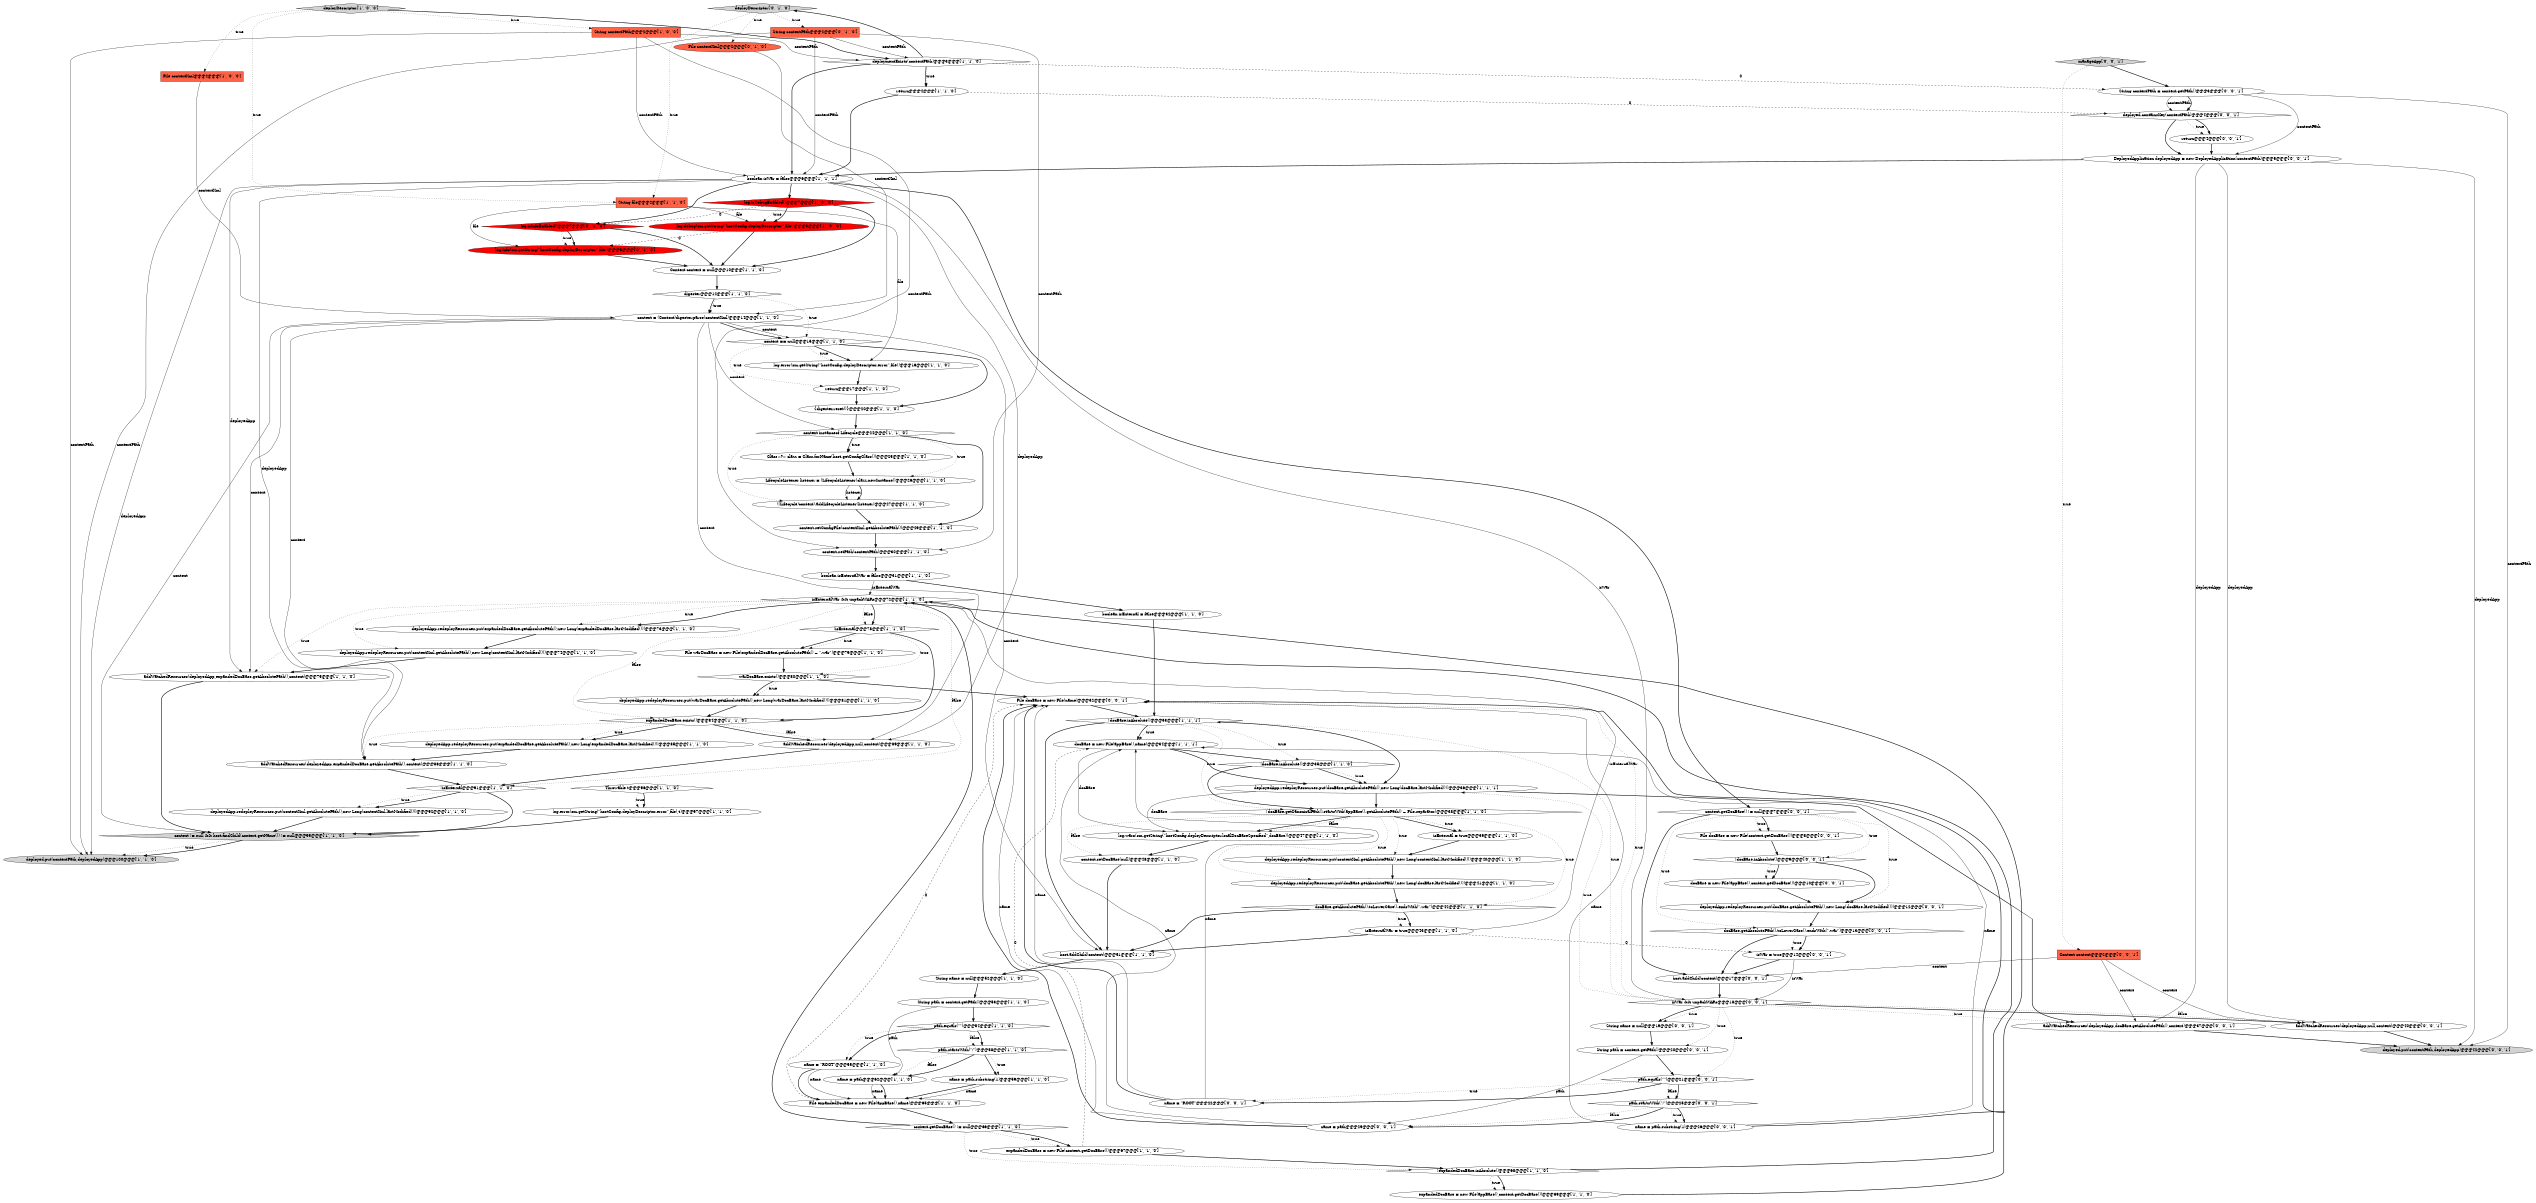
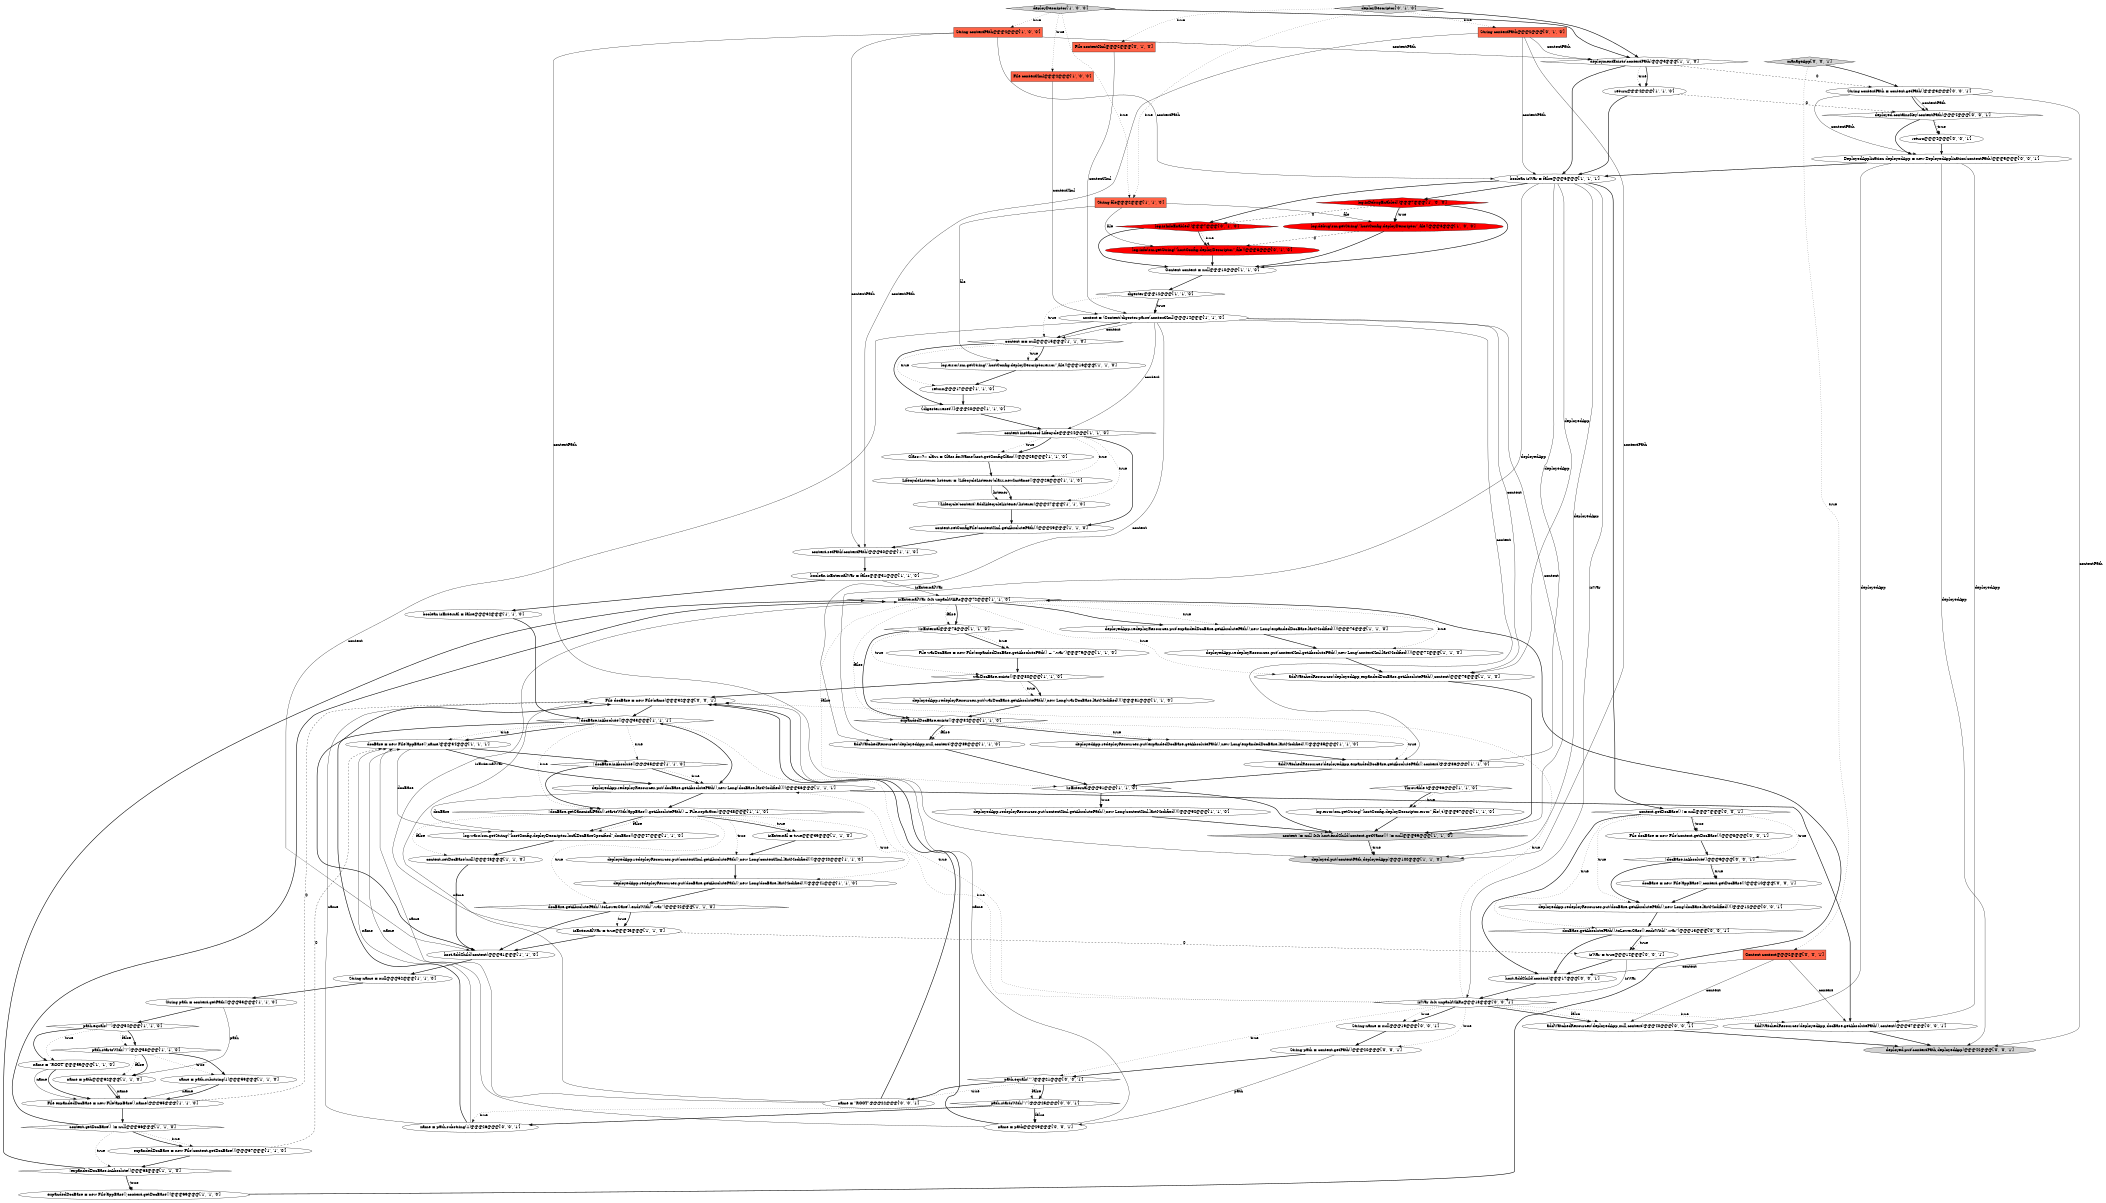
edge "deploymentExists(contextPath)@@@3@@@['1', '1', '0']" -> "deployDescriptor['0', '1', '0']": reversed
node "File contextXml@@@2@@@['0', '1', '0']": shape ellipse -> box
